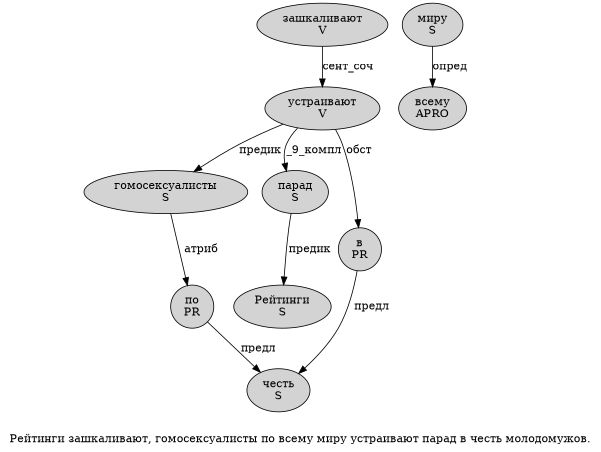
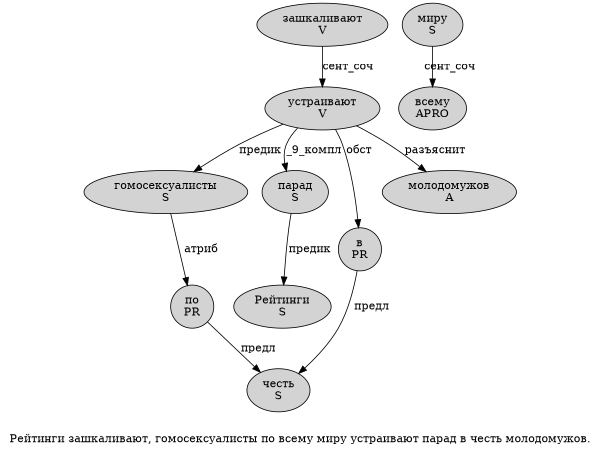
edge "миру S" -> "всему APRO": label "опред" -> "сент_соч"
node "молодомужов A": added
